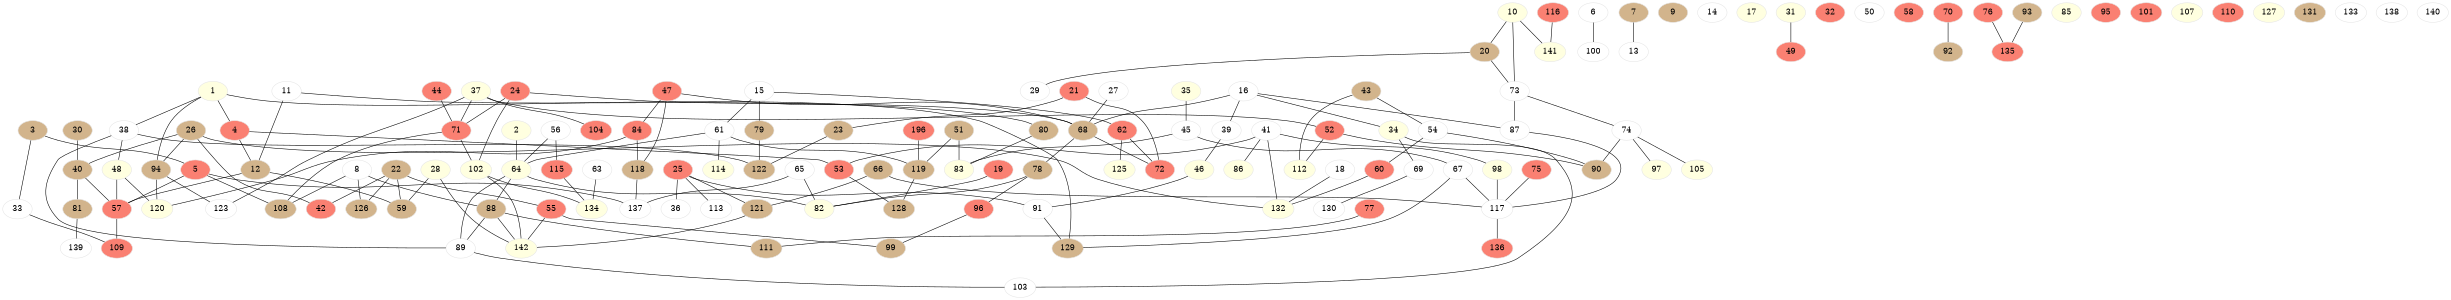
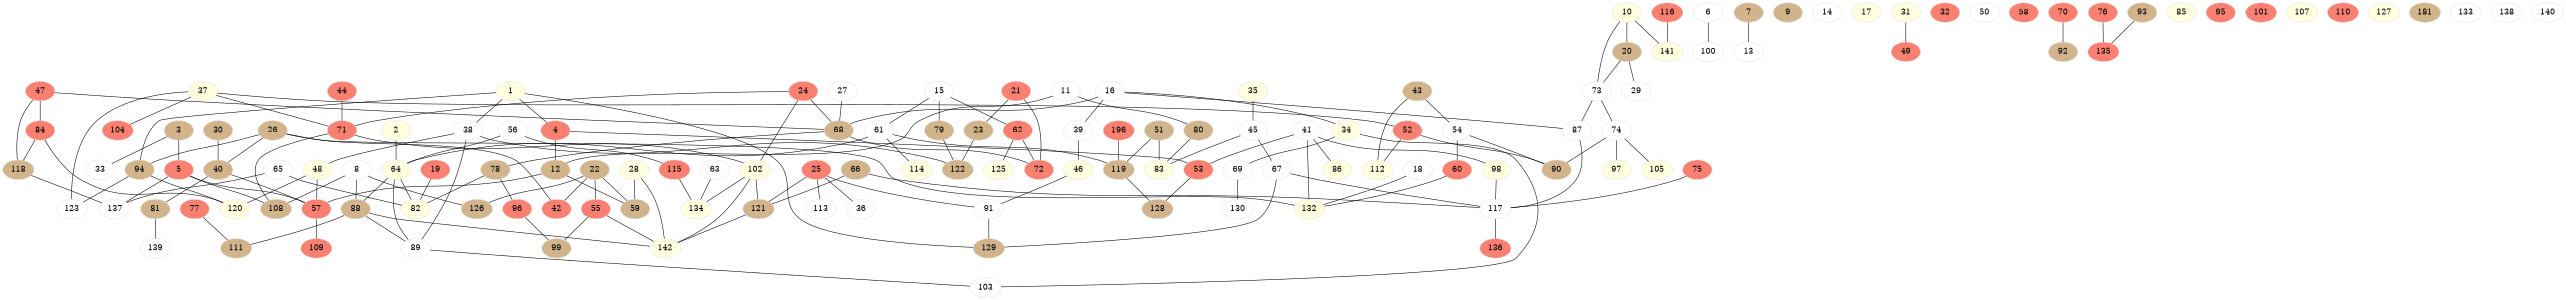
node "131": label "131" -> "181"
edge "102" -- "121": added
edge "33" -- "109": removed
